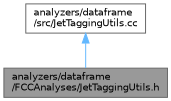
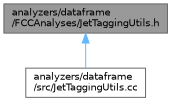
edge "analyzers/dataframe /FCCAnalyses/JetTaggingUtils.h" -> "analyzers/dataframe /src/JetTaggingUtils.cc": reversed
